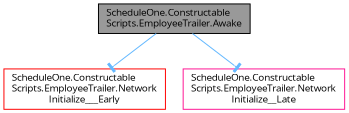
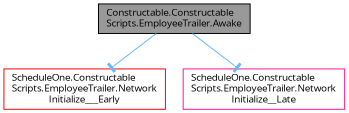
node "ScheduleOne.Constructable Scripts.EmployeeTrailer.Awake": label "ScheduleOne.Constructable Scripts.EmployeeTrailer.Awake" -> "Constructable.Constructable Scripts.EmployeeTrailer.Awake"
